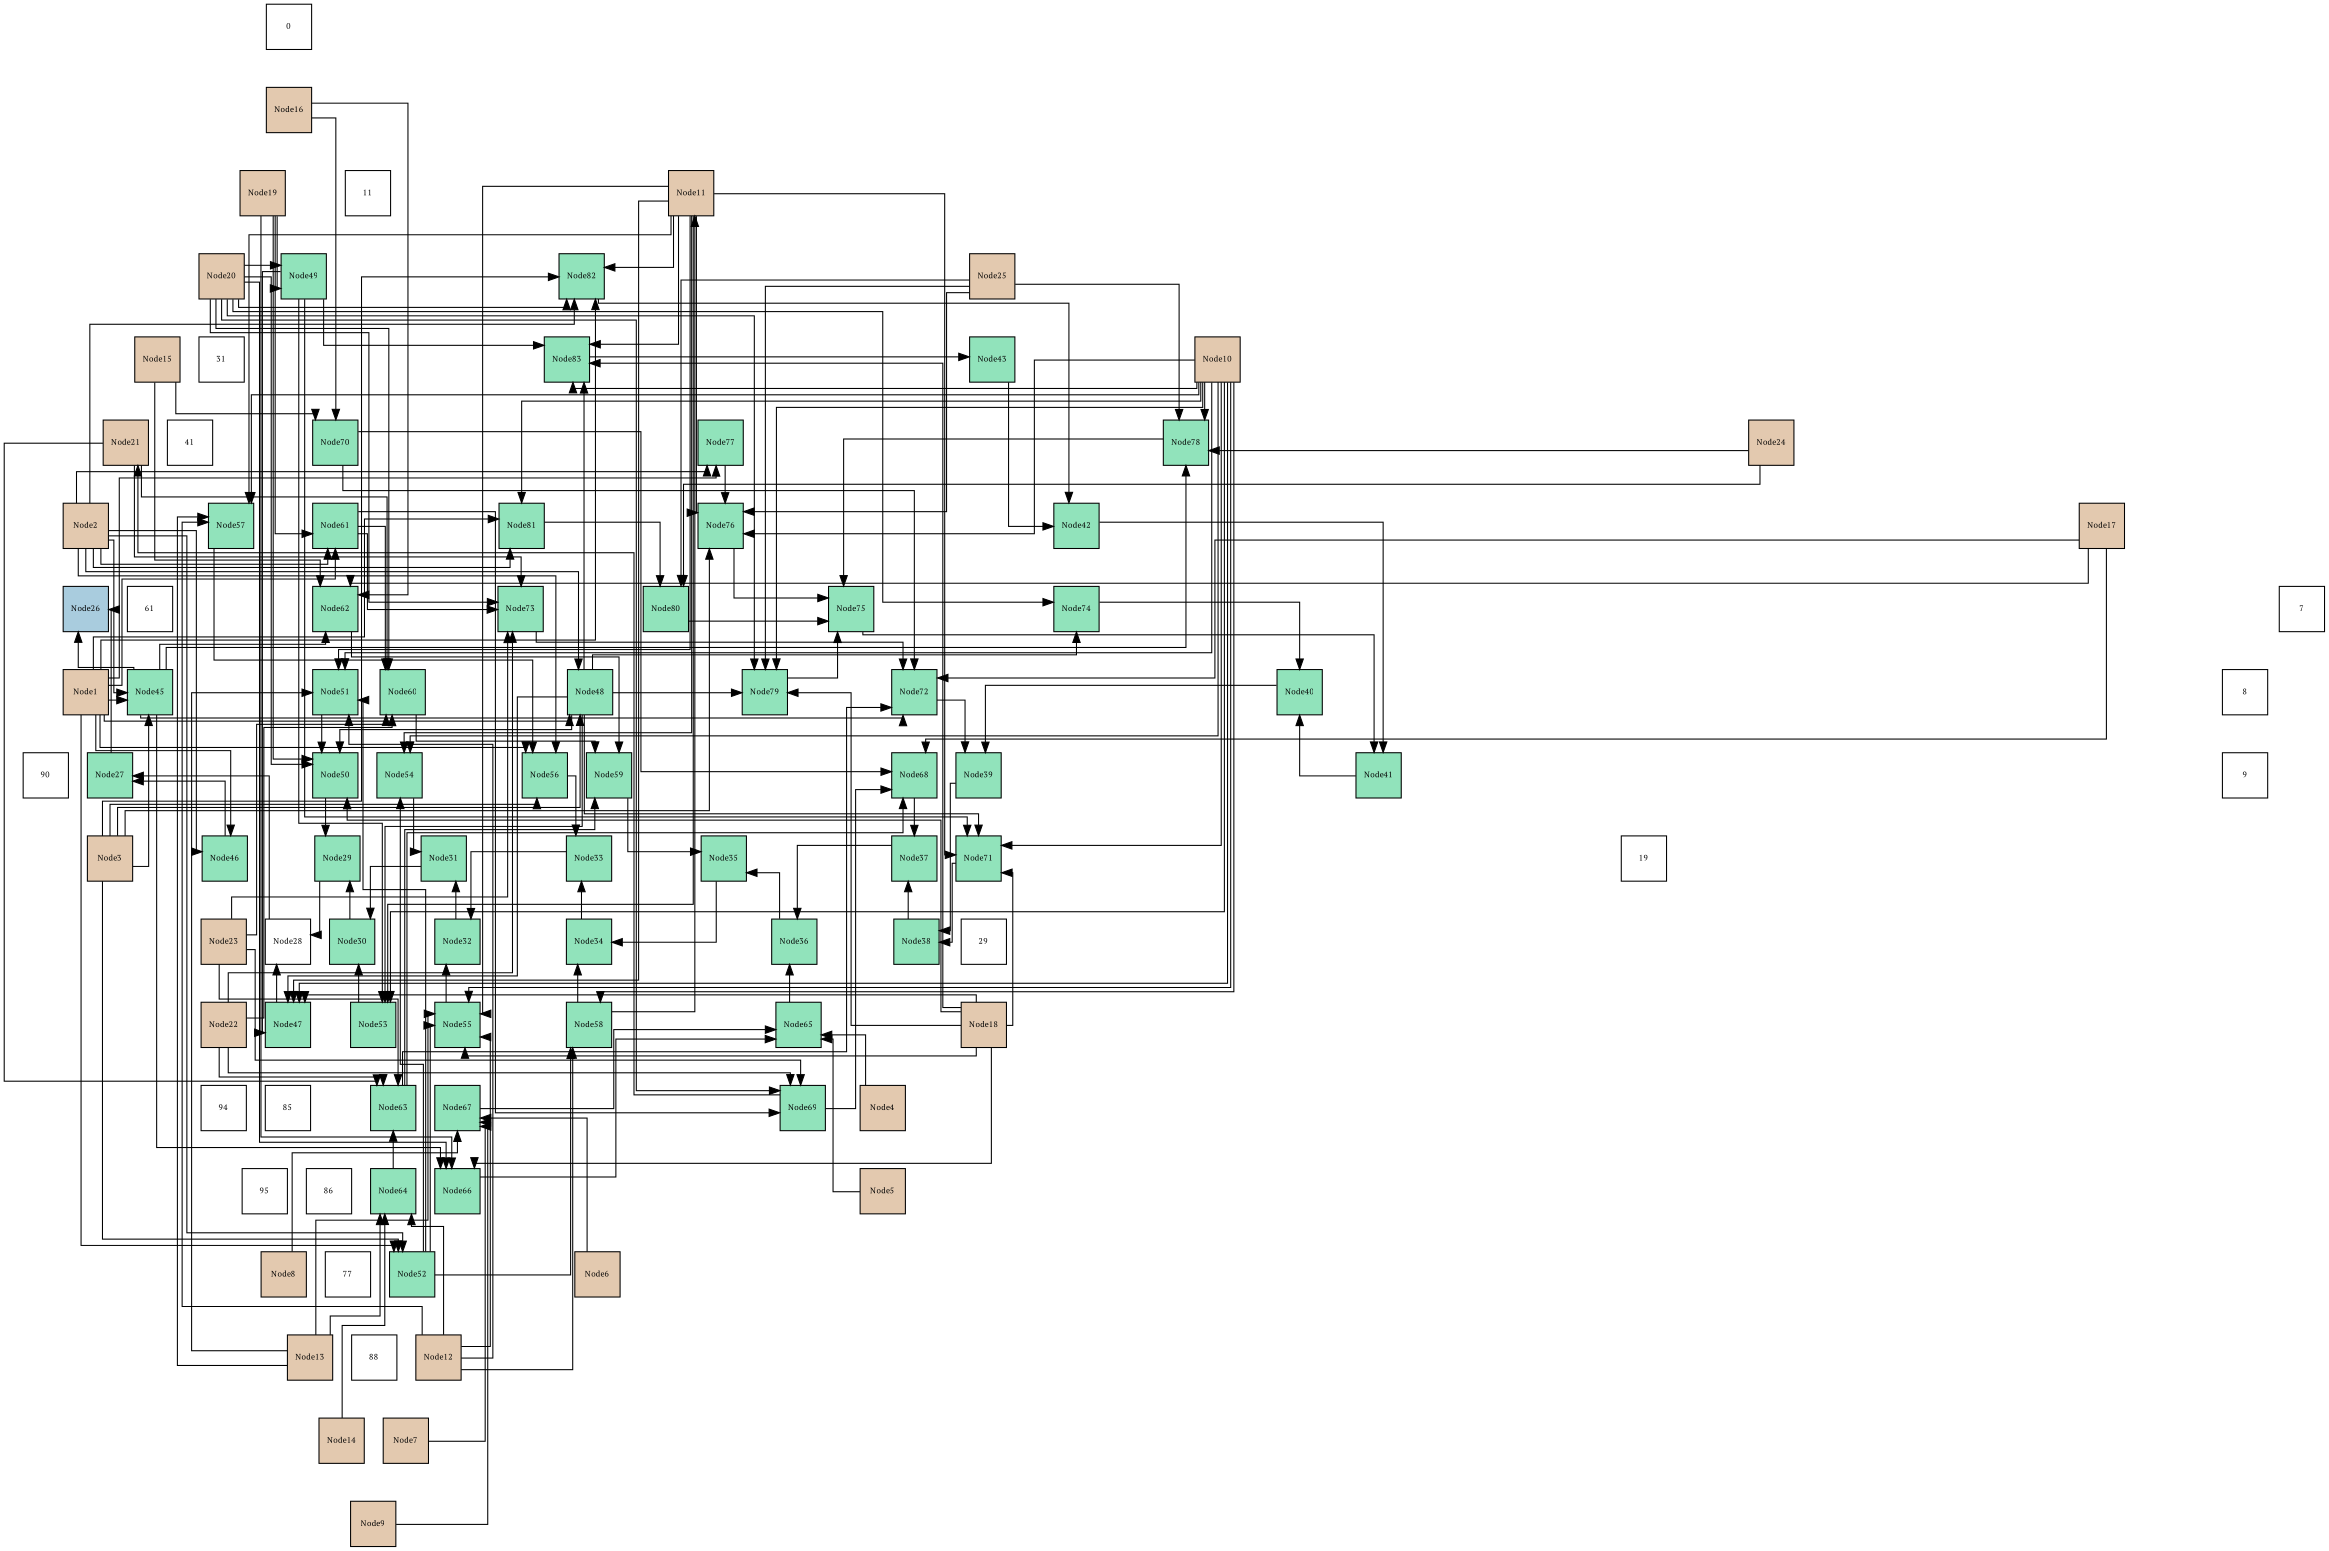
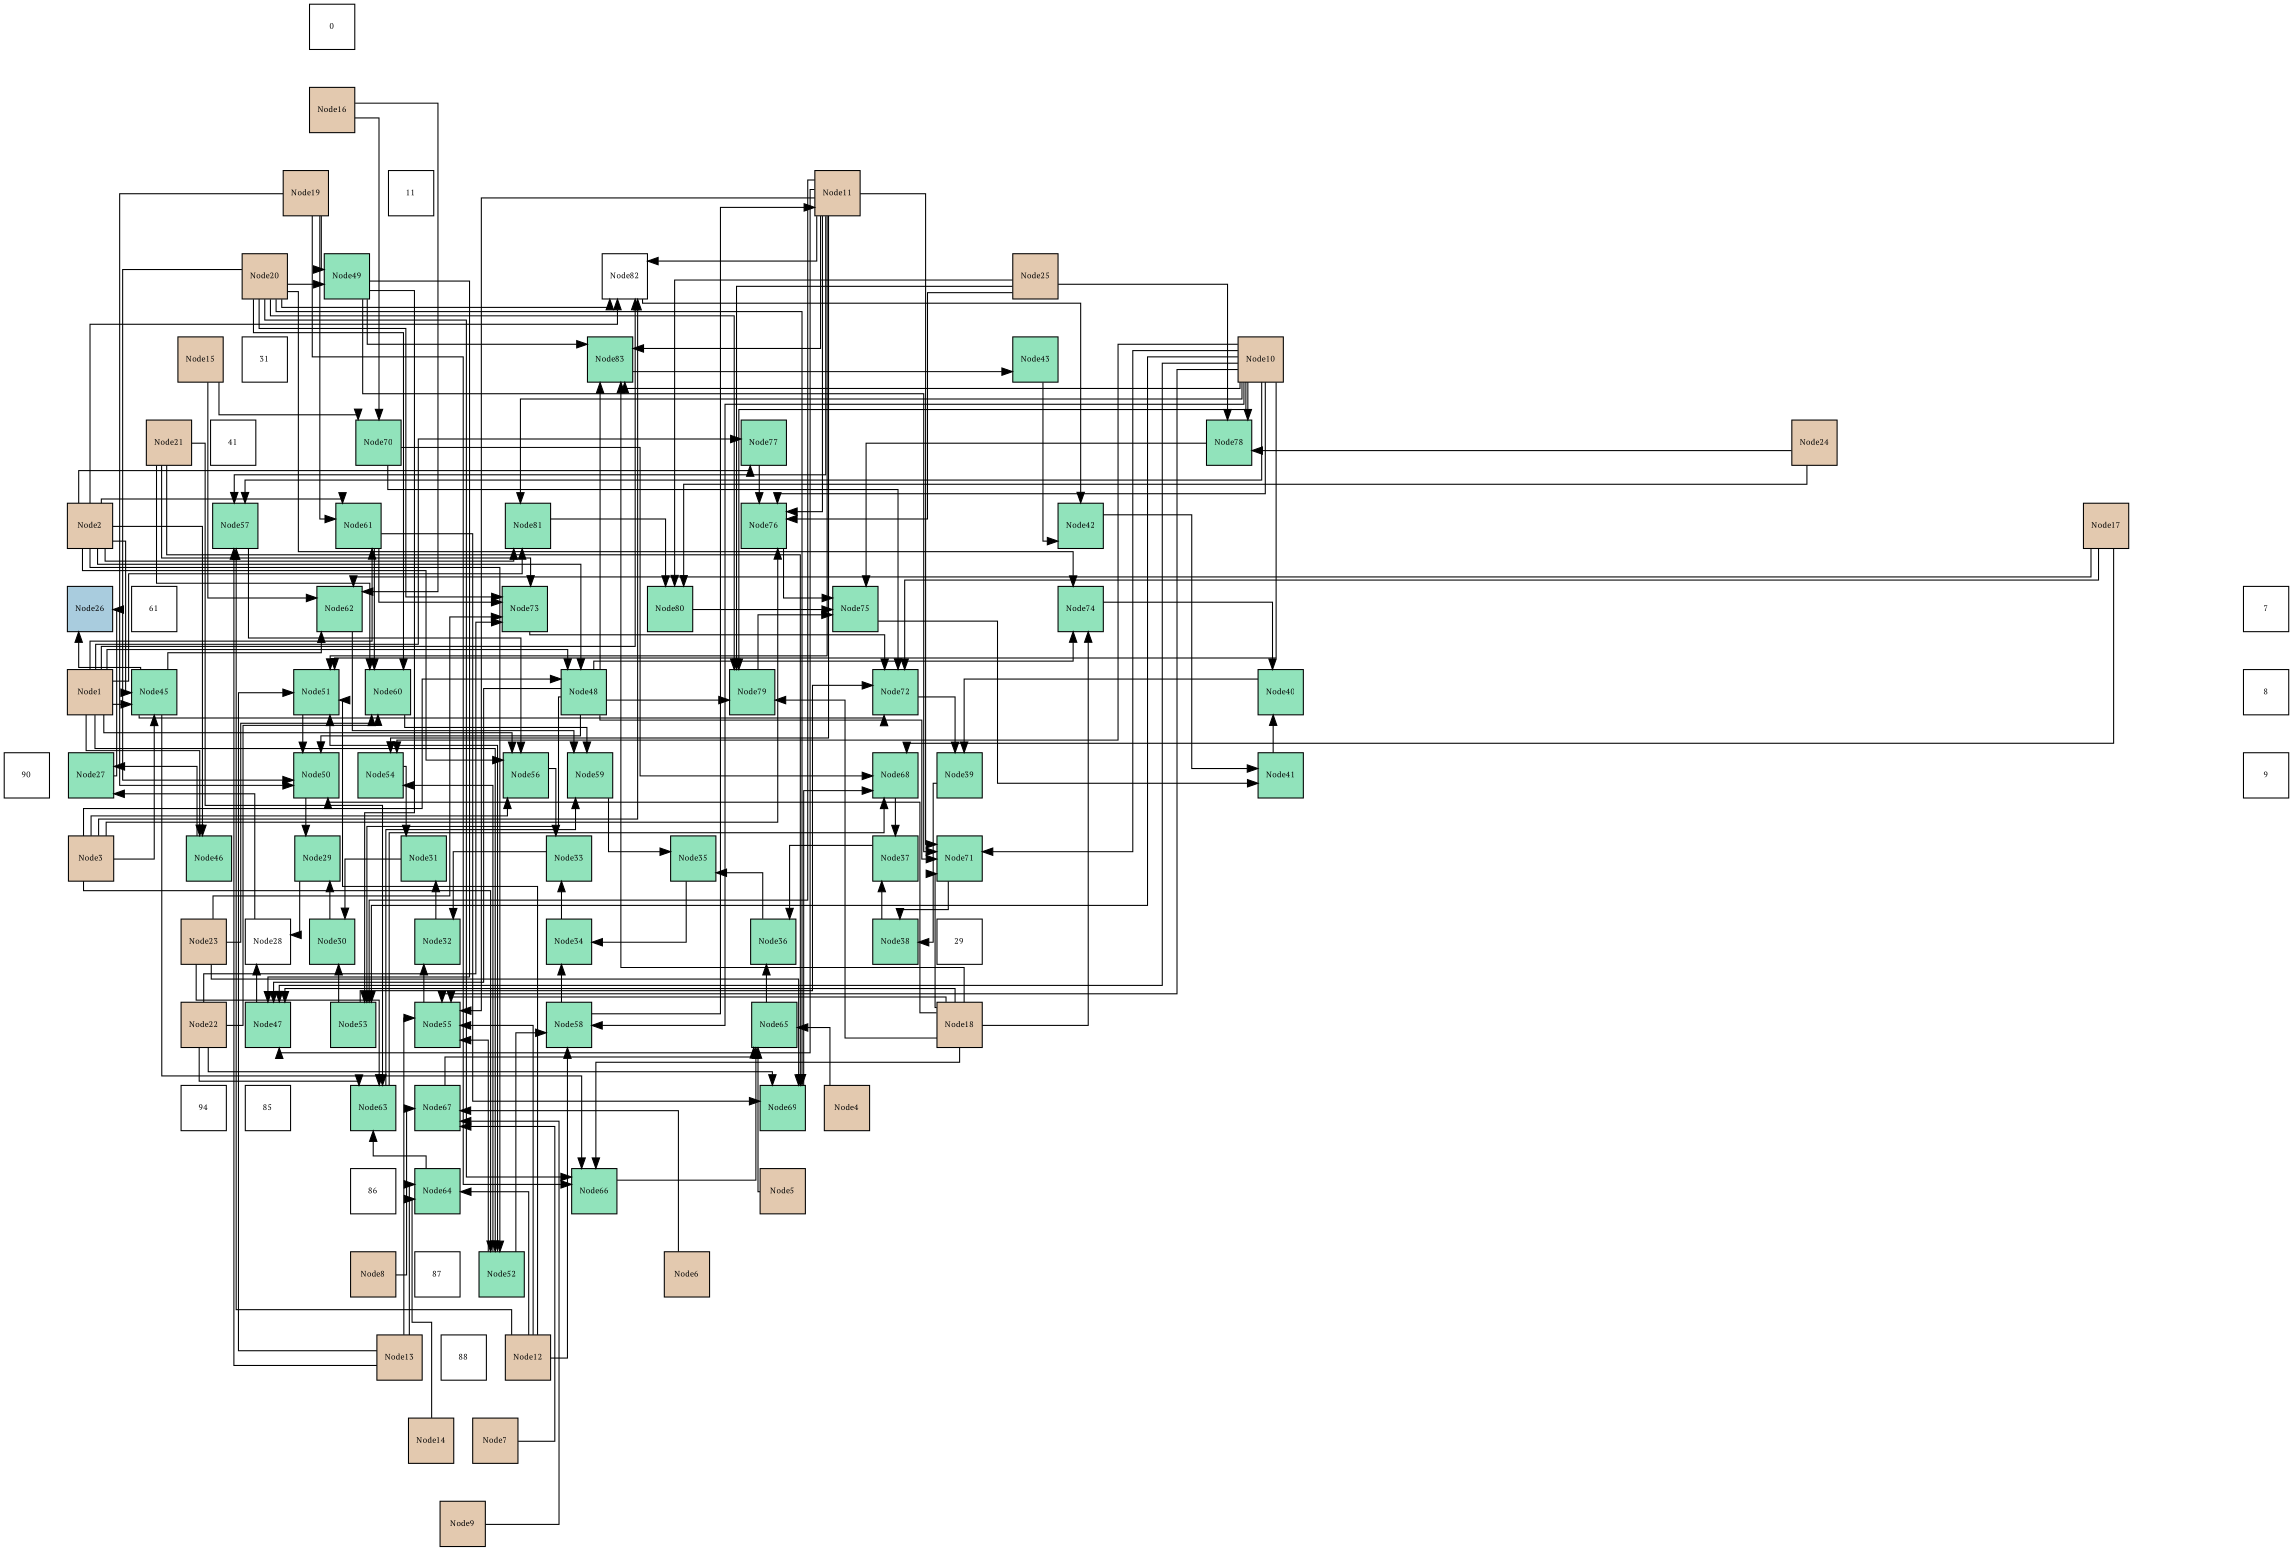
node "Node82": fillcolor #91e3bb -> #ffffff
edge "Node69" -> "Node21": reversed
edge "Node45" -> "Node78": removed
node "19": removed
edge "Node18" -> "Node74": added
edge "Node63" -> "Node72": now "Node53" -> "Node72"
node "95": removed
node "77": label "77" -> "87"
